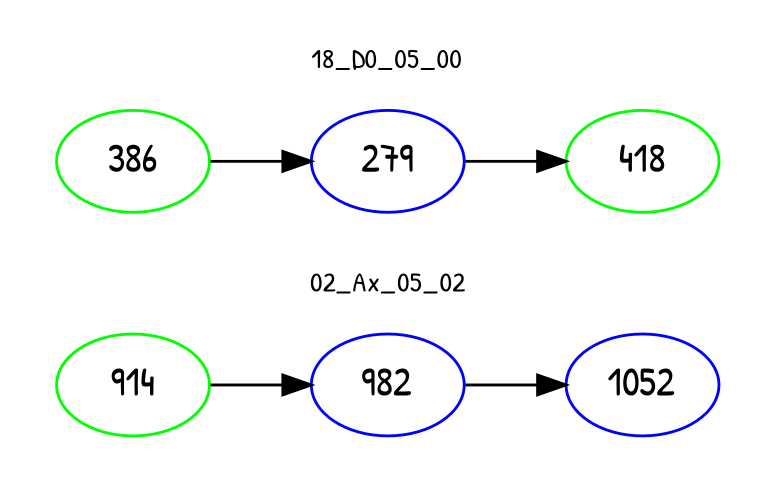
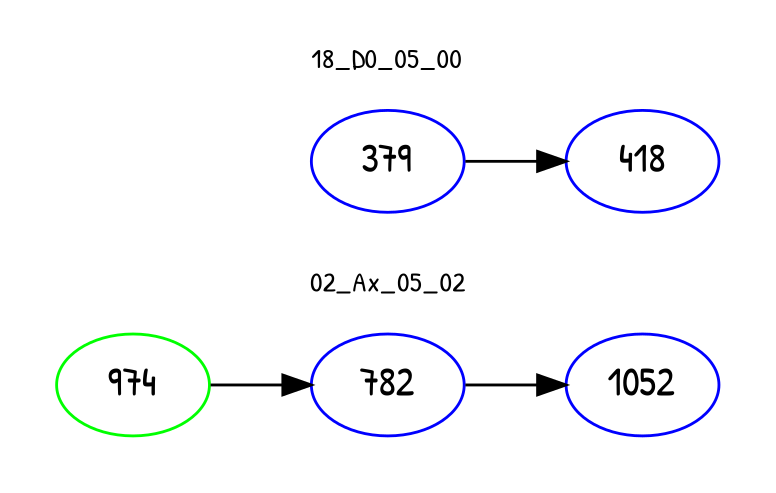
node "386": removed
node "279": label "279" -> "379"
node "418": color green -> blue
node "914": label "914" -> "974"
node "982": label "982" -> "782"
